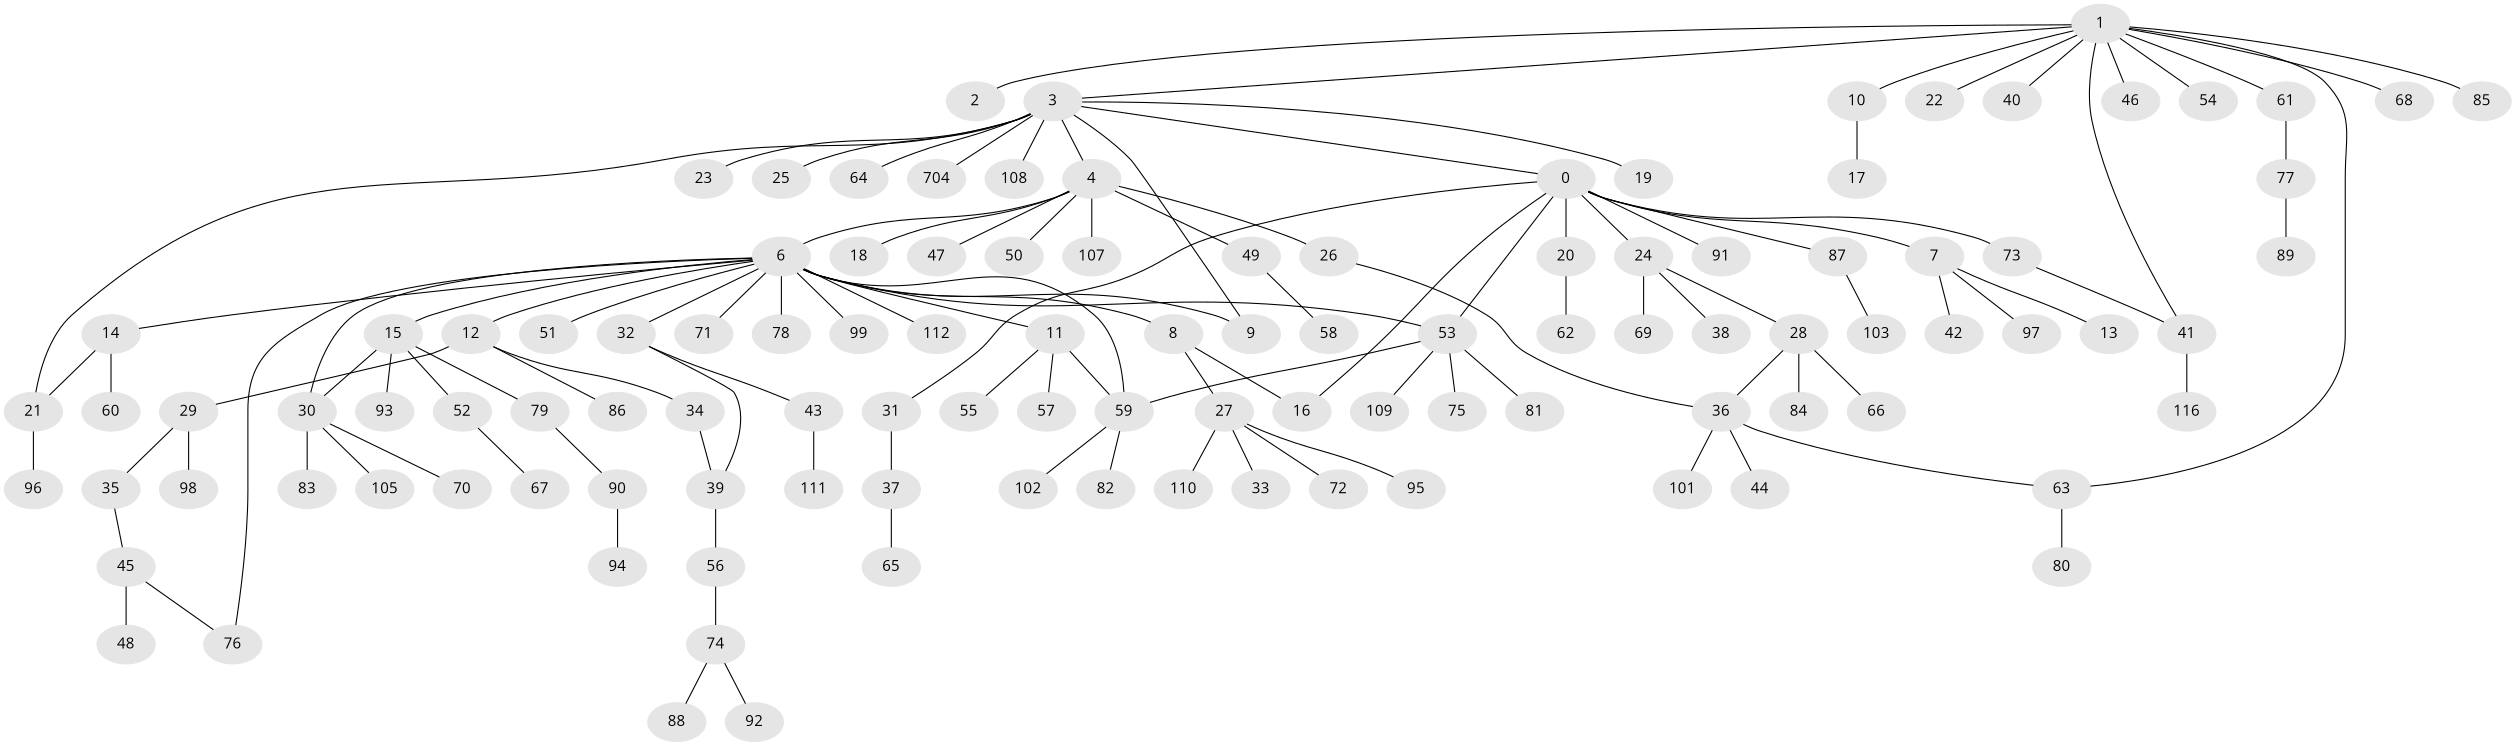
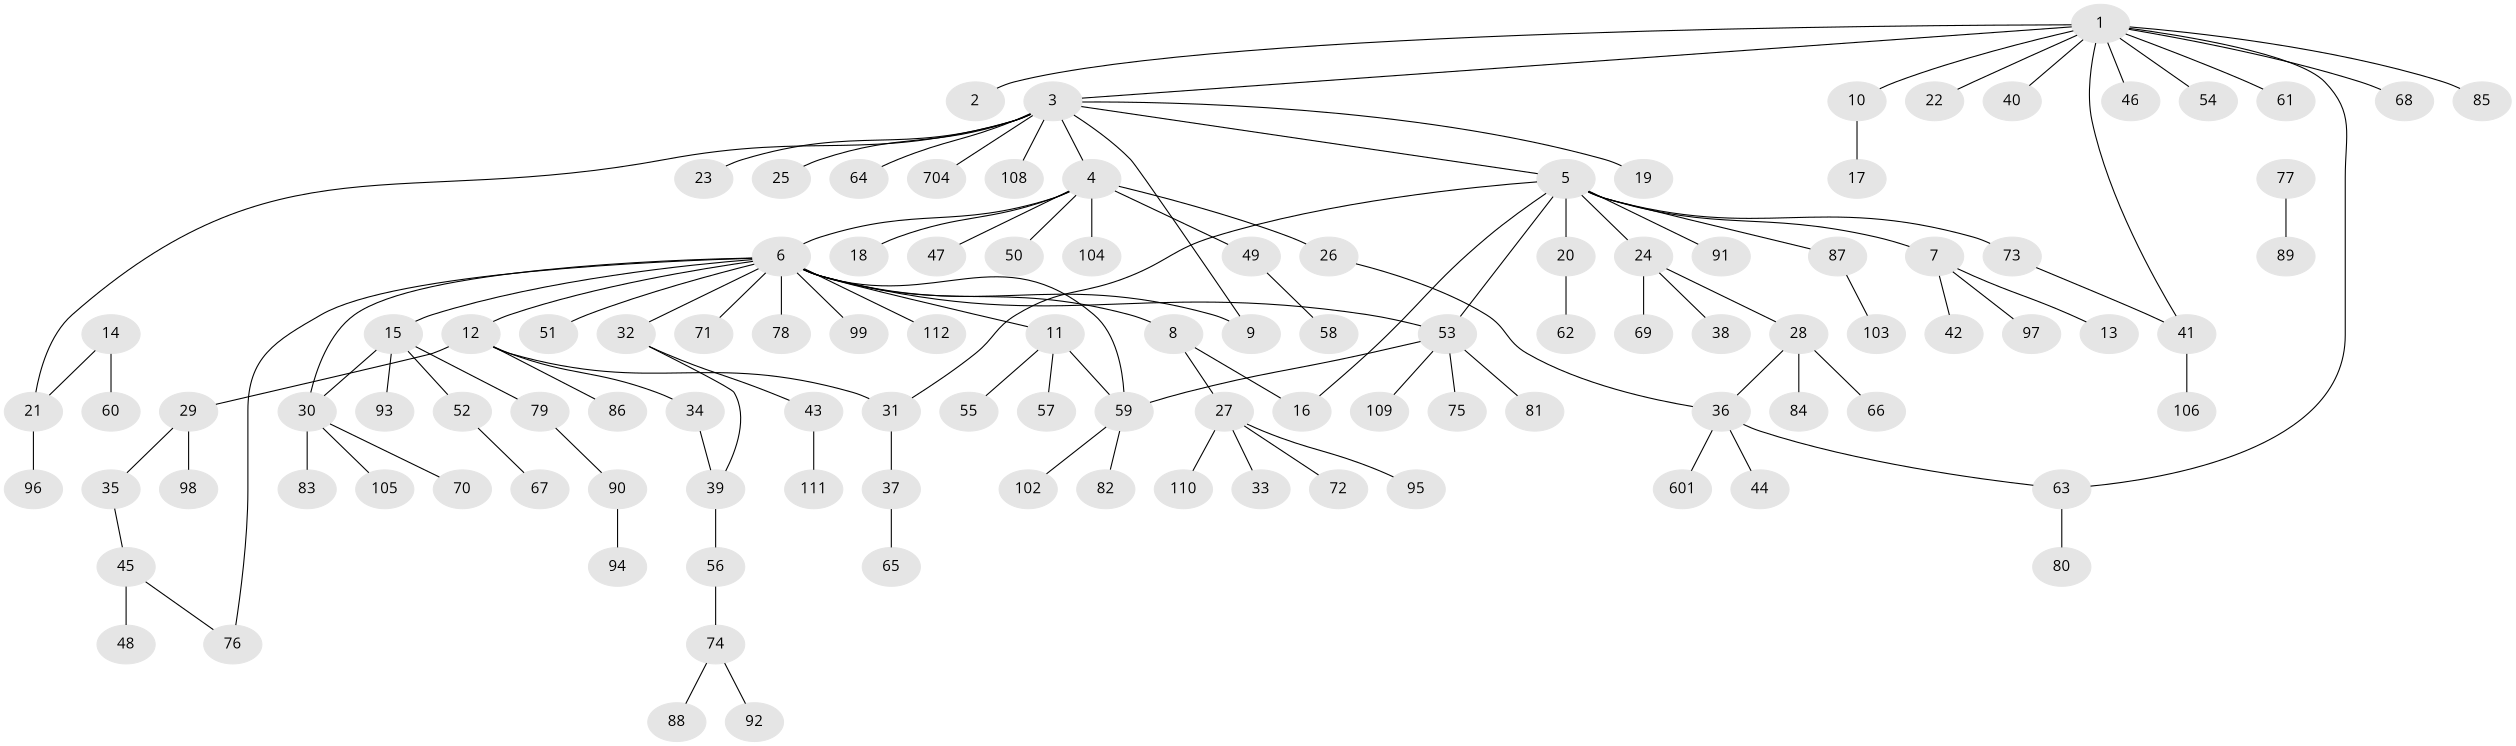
edge "61" -- "77": removed
node "0": label "0" -> "5"
node "107": label "107" -> "104"
edge "6" -- "14": removed
edge "12" -- "31": added
node "116": label "116" -> "106"
node "101": label "101" -> "601"
